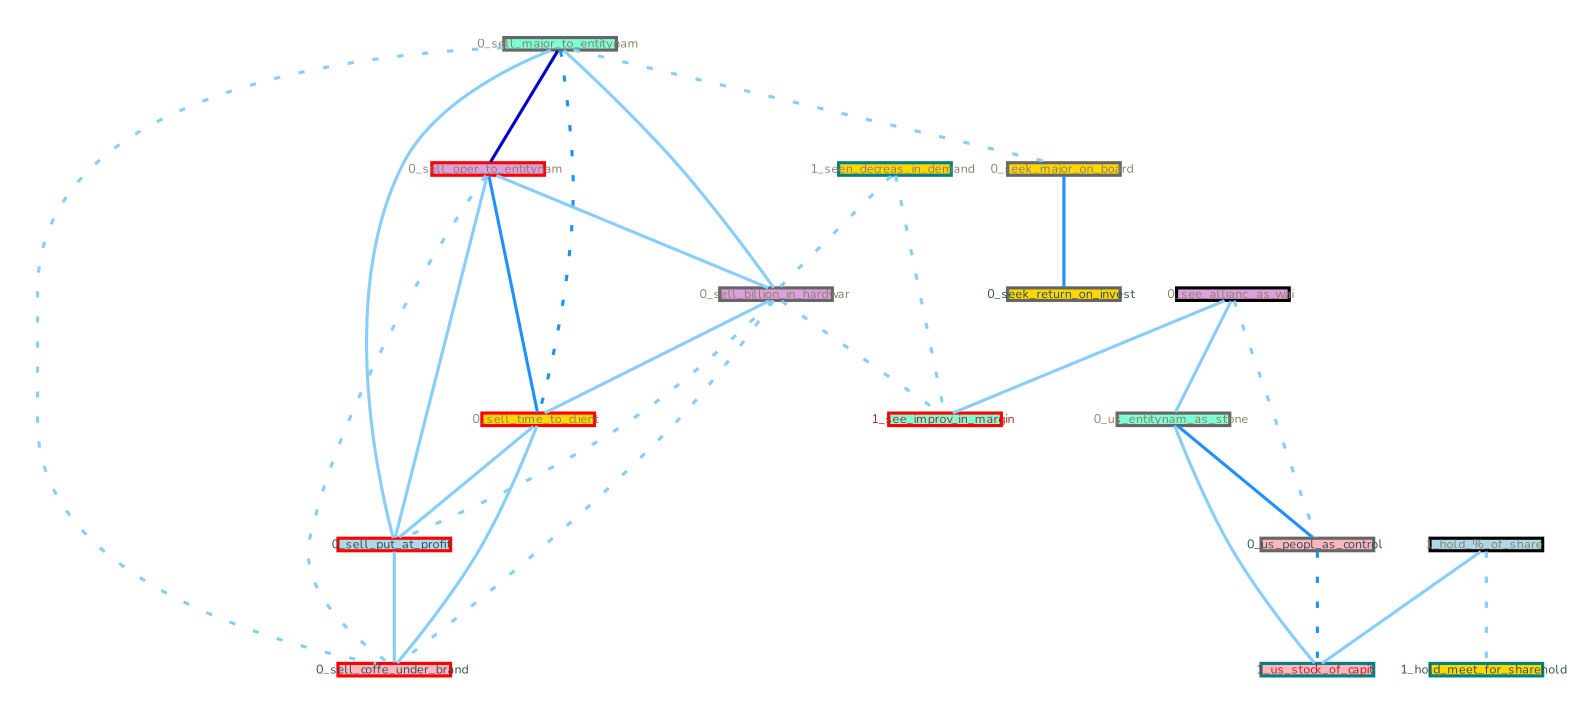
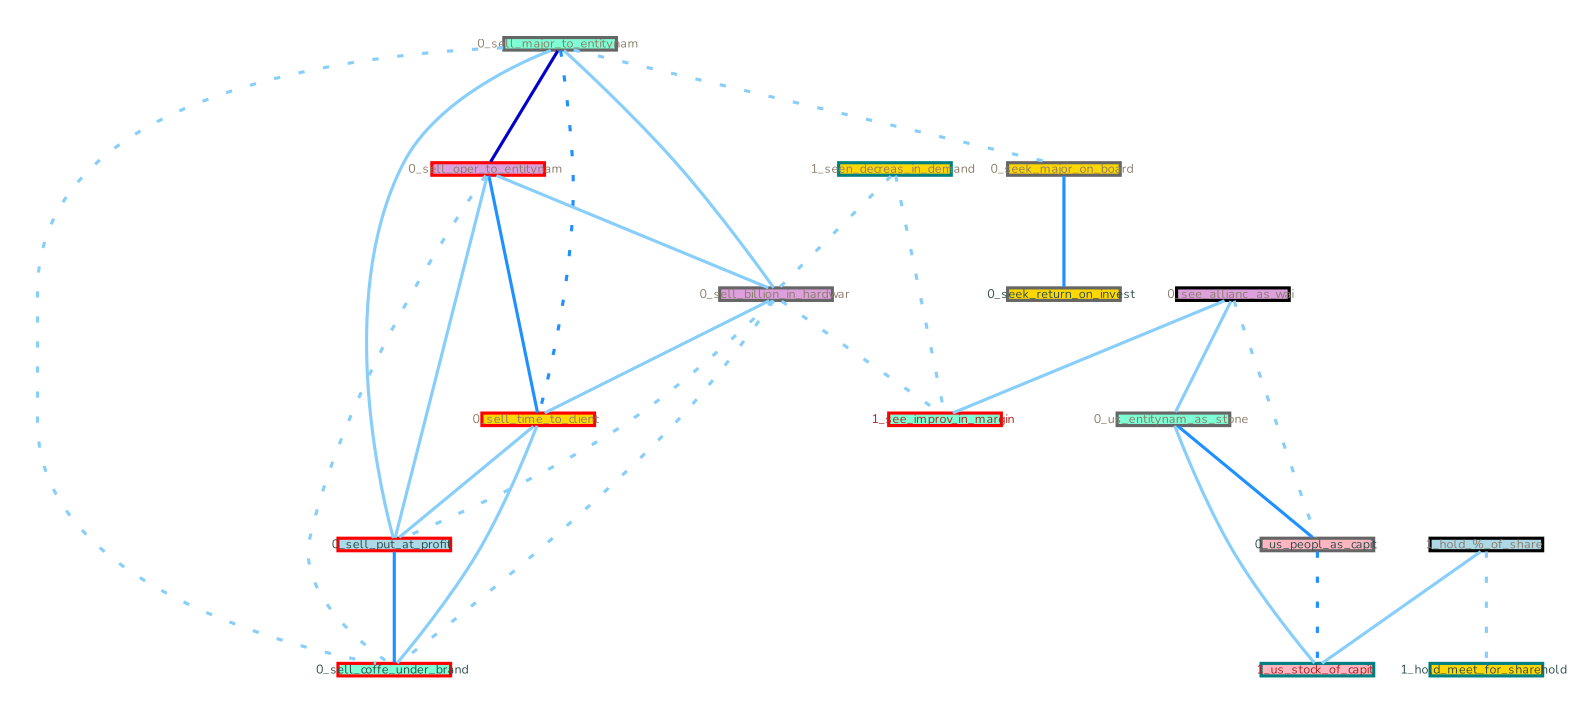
node "0_us_peopl_as_control": label "0_us_peopl_as_control" -> "0_us_peopl_as_capit"
edge "0_sell_put_at_profit" -- "0_sell_coffe_under_brand": color #87cefa -> #1e90ff
node "0_sell_coffe_under_brand": fillcolor lightpink -> aquamarine
